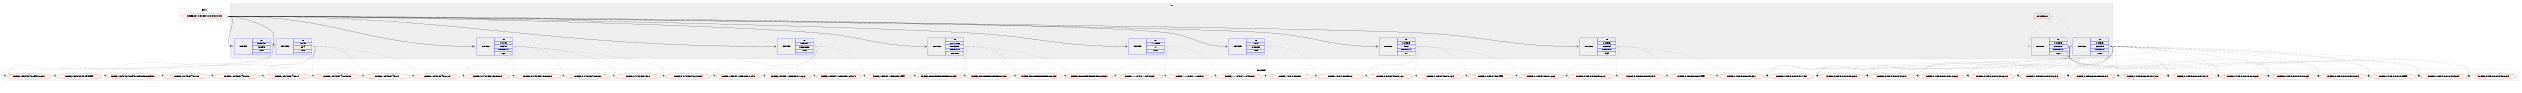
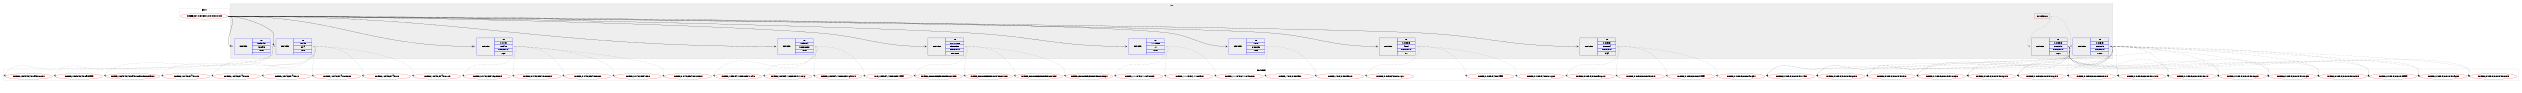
node "portage://media-gfx/imagemagick-9999": label "portage://media-gfx/imagemagick-9999" -> "none://media-gfx/imagemagick-9999"
node "portage://app-portage/elt-patches-20170422": label "portage://app-portage/elt-patches-20170422" -> "portage://app-portage/elt-automake-20170422"
node "portage://sys-devel/libtool-2.4.6-r3": removed
